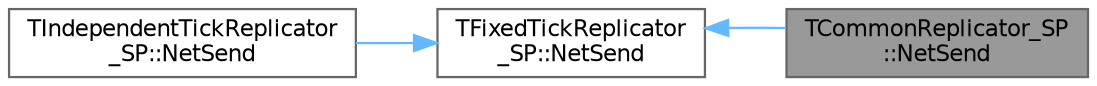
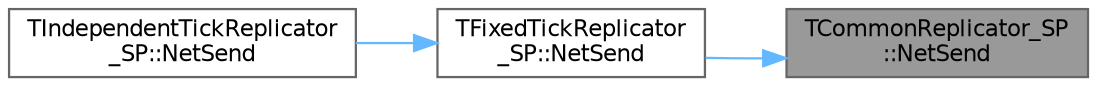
edge "TCommonReplicator_SP ::NetSend" -> "TFixedTickReplicator _SP::NetSend": reversed
